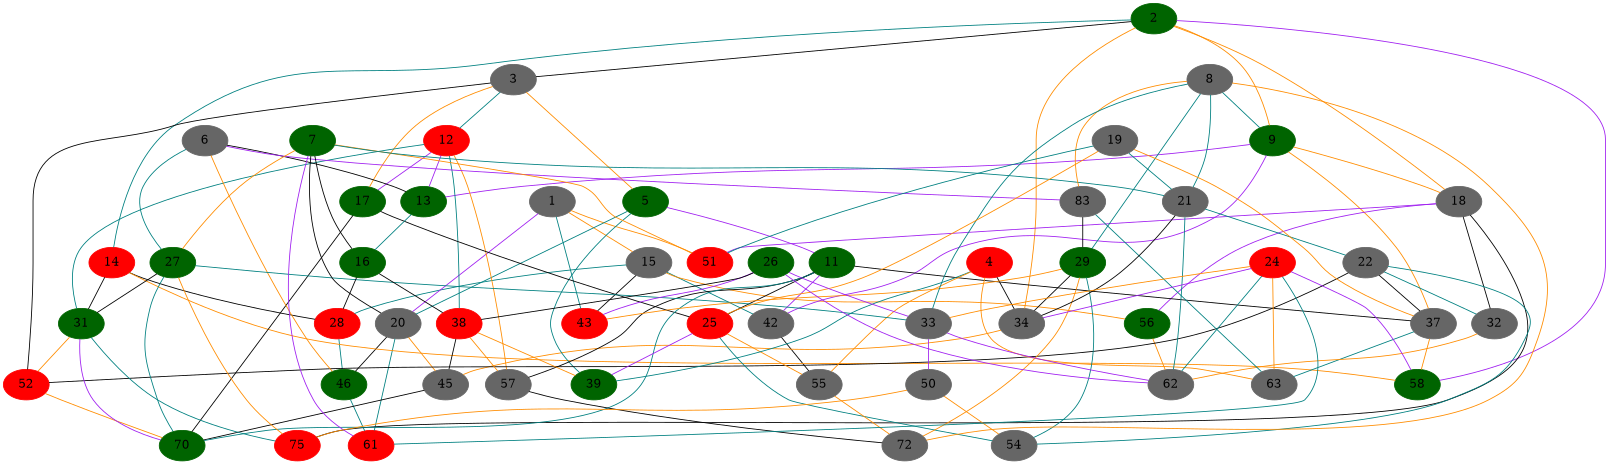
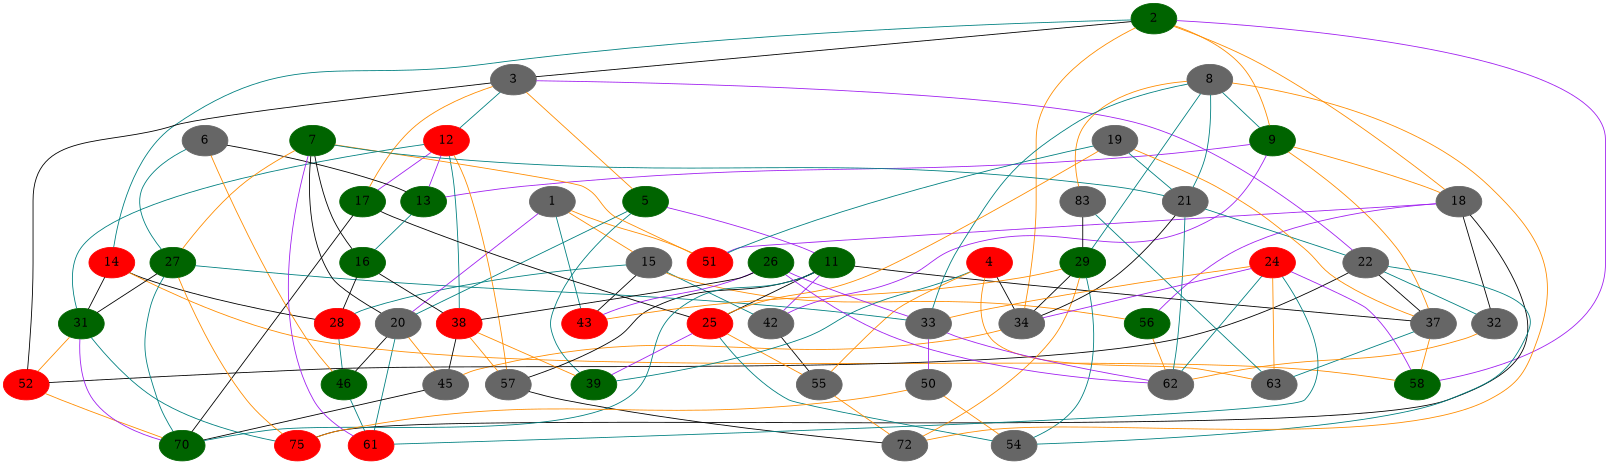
edge "3" -- "22": added
edge "6" -- "83": removed
